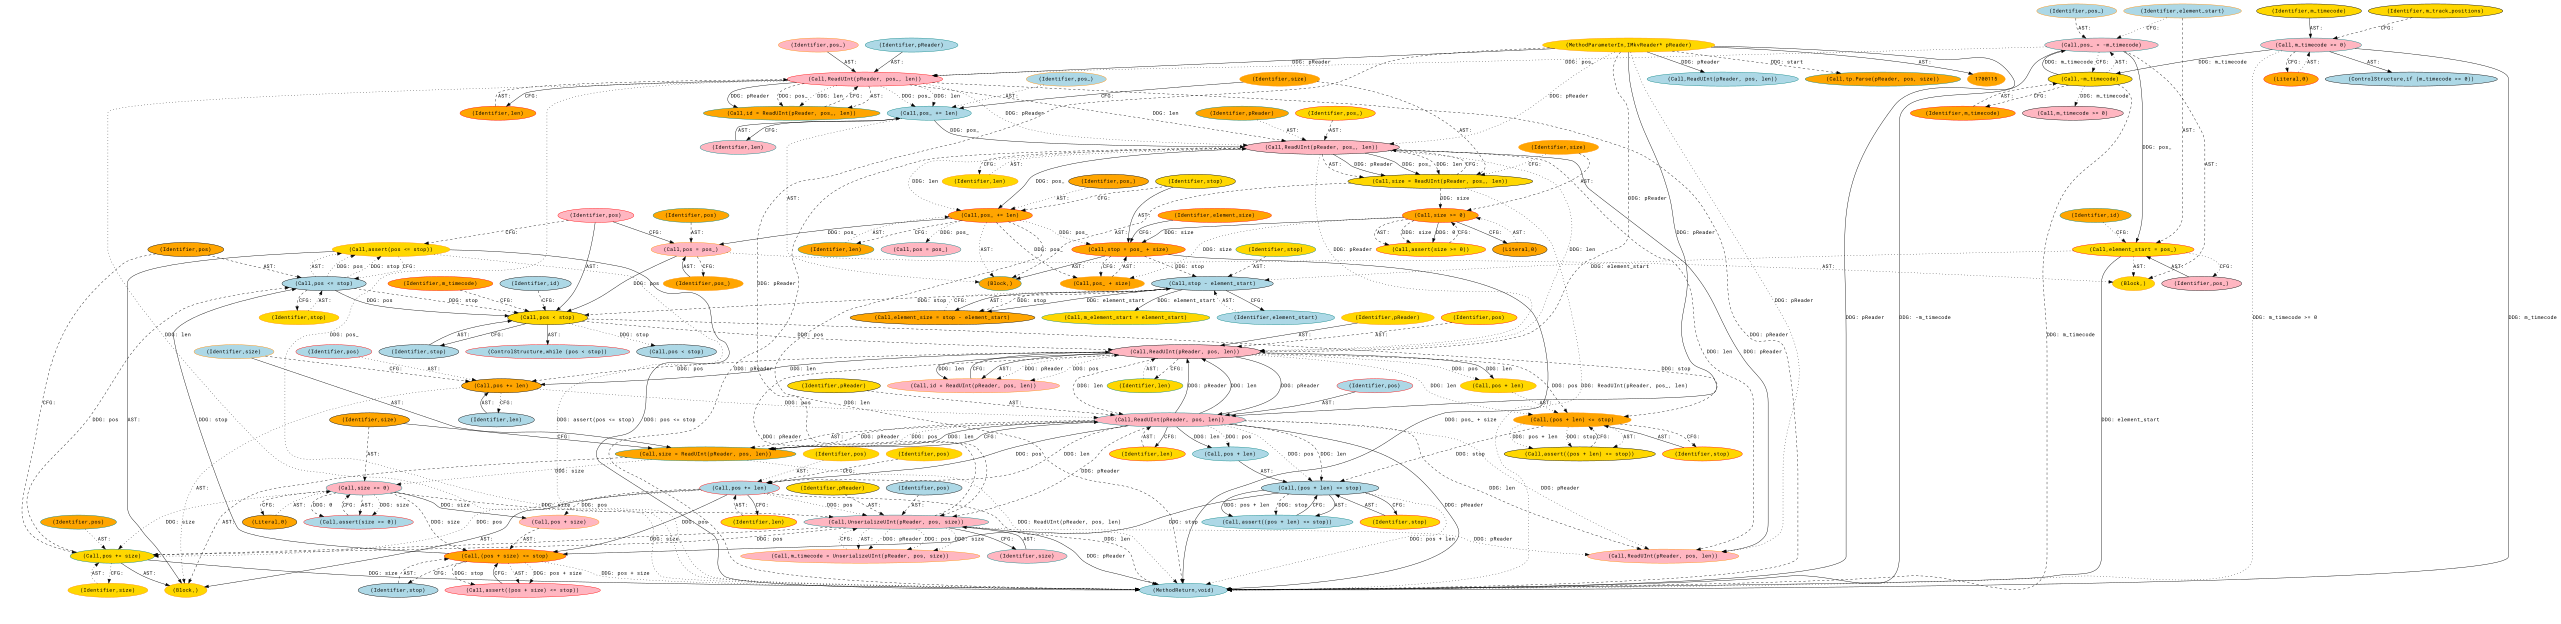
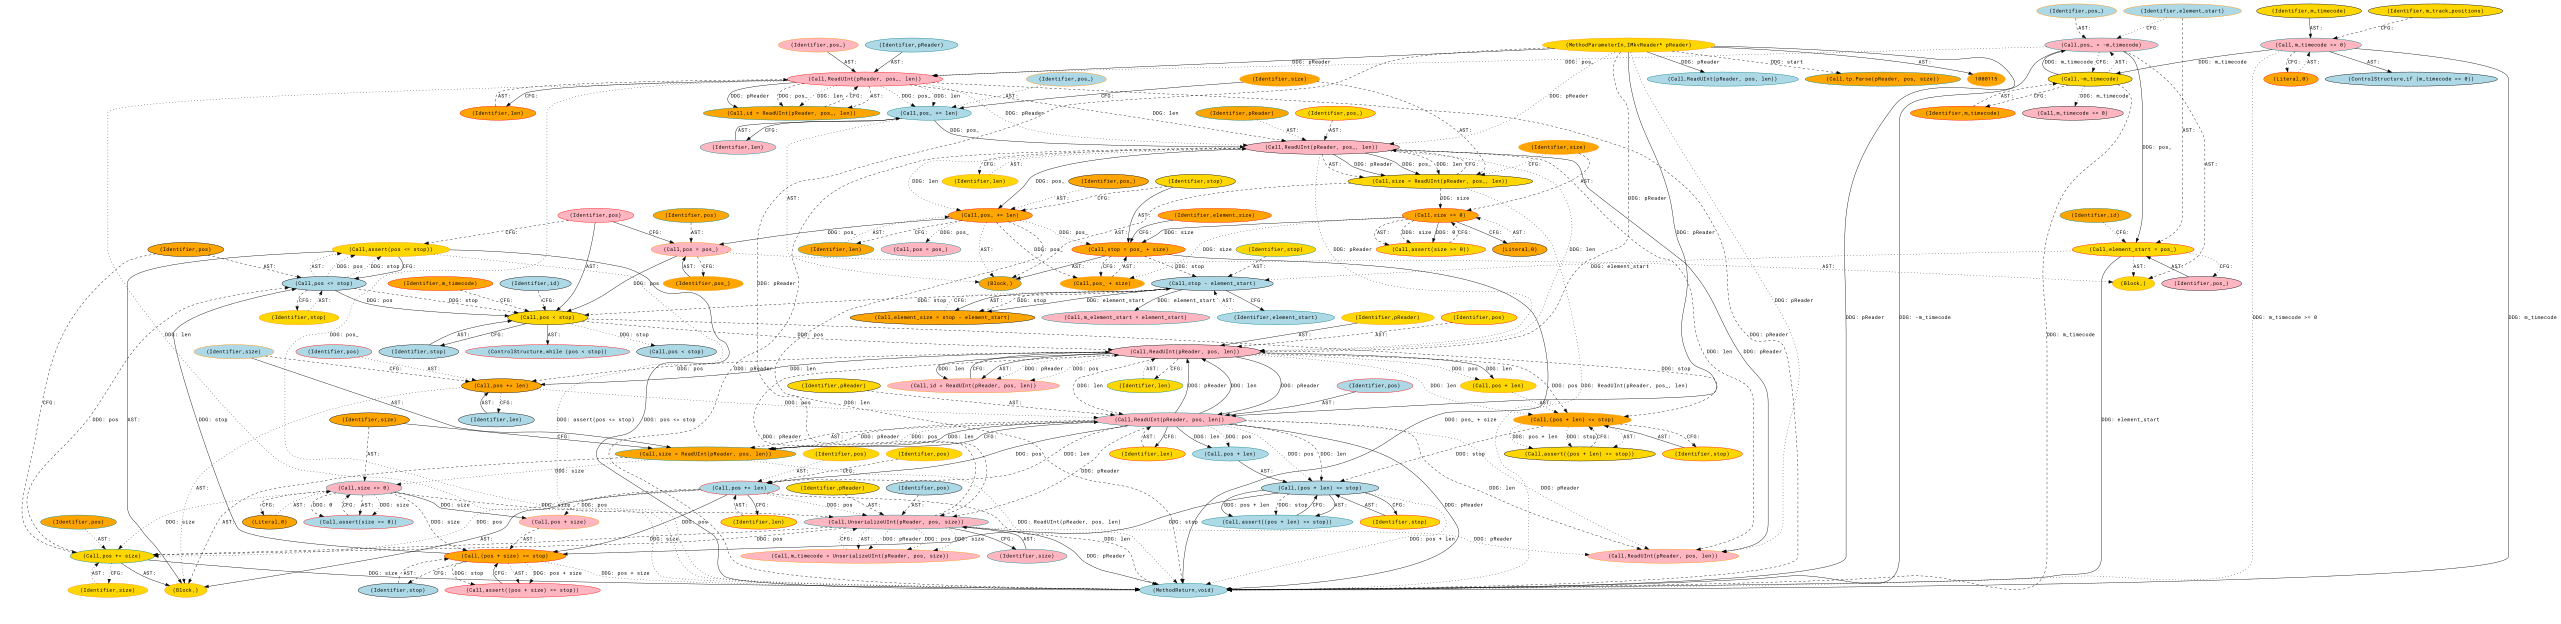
node "1700115": label "1700115" -> "1000115"
edge "(Call,assert(pos <= stop))" -> "(Call,pos <= stop)": style dotted -> solid
node "(Call,m_element_start = element_start)": fillcolor gold -> lightpink
